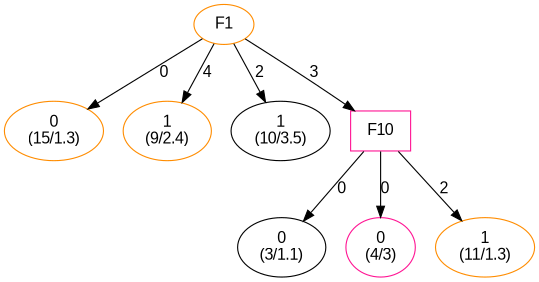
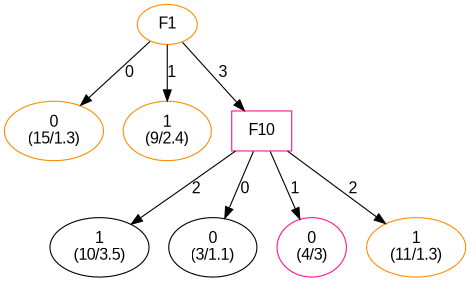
edge "F1" -> "1 (10/3.5)": now "F10" -> "1 (10/3.5)"
edge "F1" -> "1 (9/2.4)": label "4" -> "1"
edge "F10" -> "0 (4/3)": label "0" -> "1"
